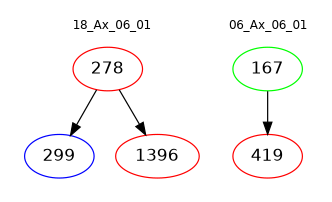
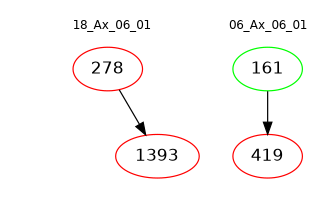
node "167": label "167" -> "161"
node "299": removed
node "1396": label "1396" -> "1393"
